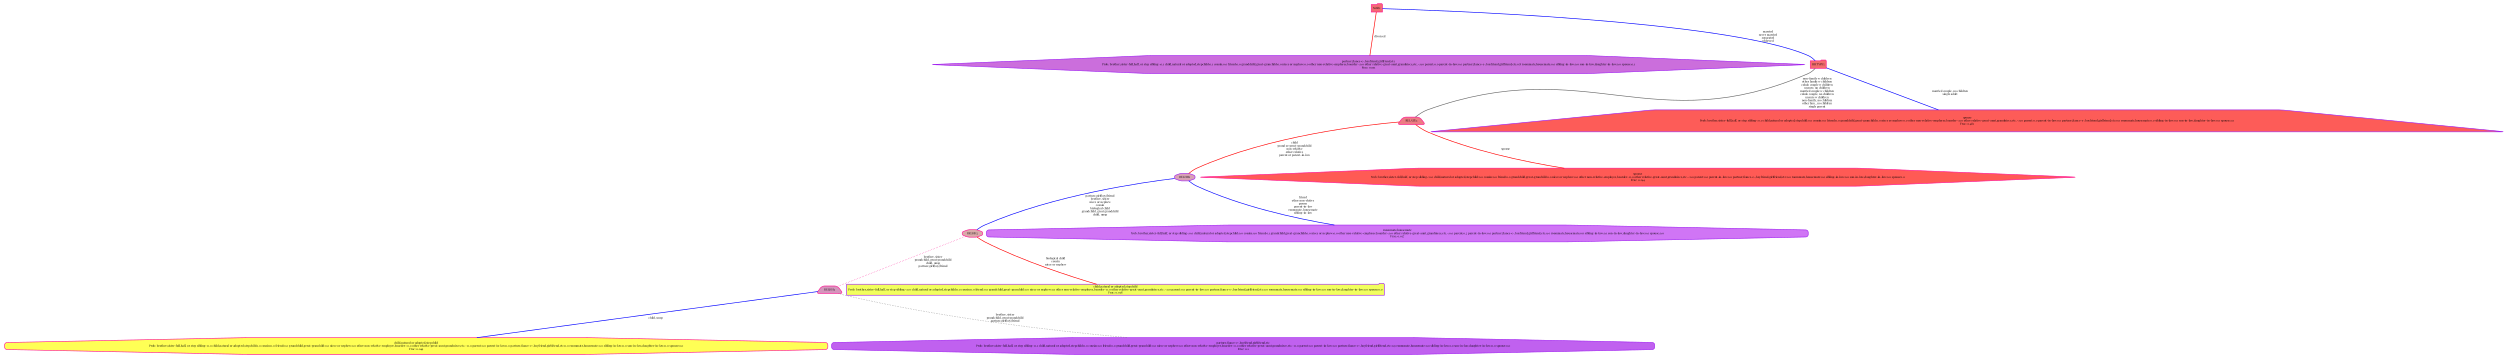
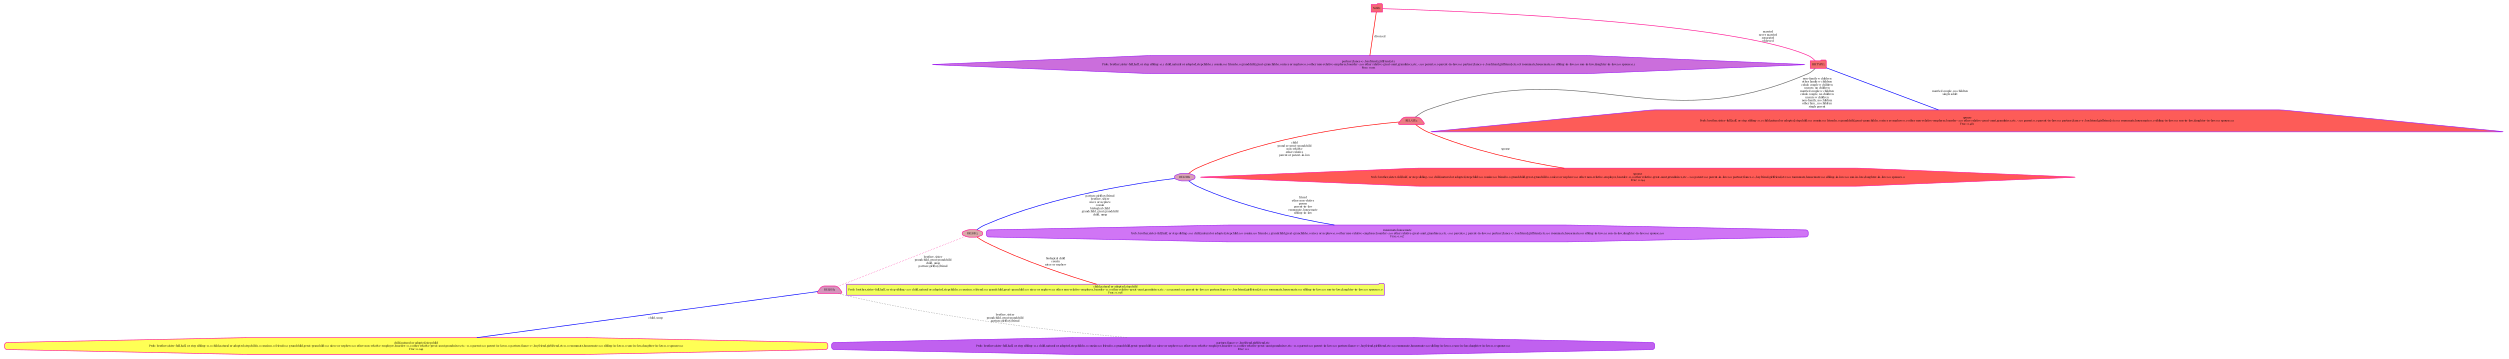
edge "MAR2" -- "HHTYPE5": color blue -> deeppink
